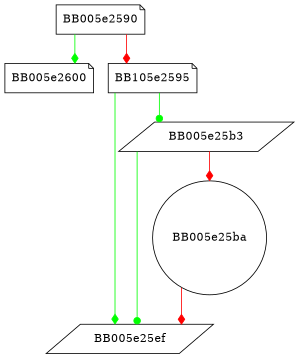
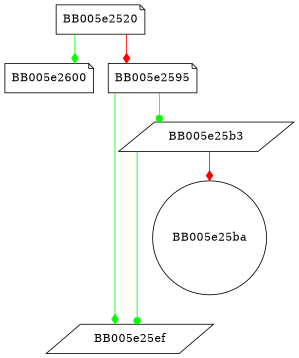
node "BB005e2590": label "BB005e2590" -> "BB005e2520"
node "BB105e2595": label "BB105e2595" -> "BB005e2595"
edge "BB005e25ba" -> "BB005e25ef": removed
